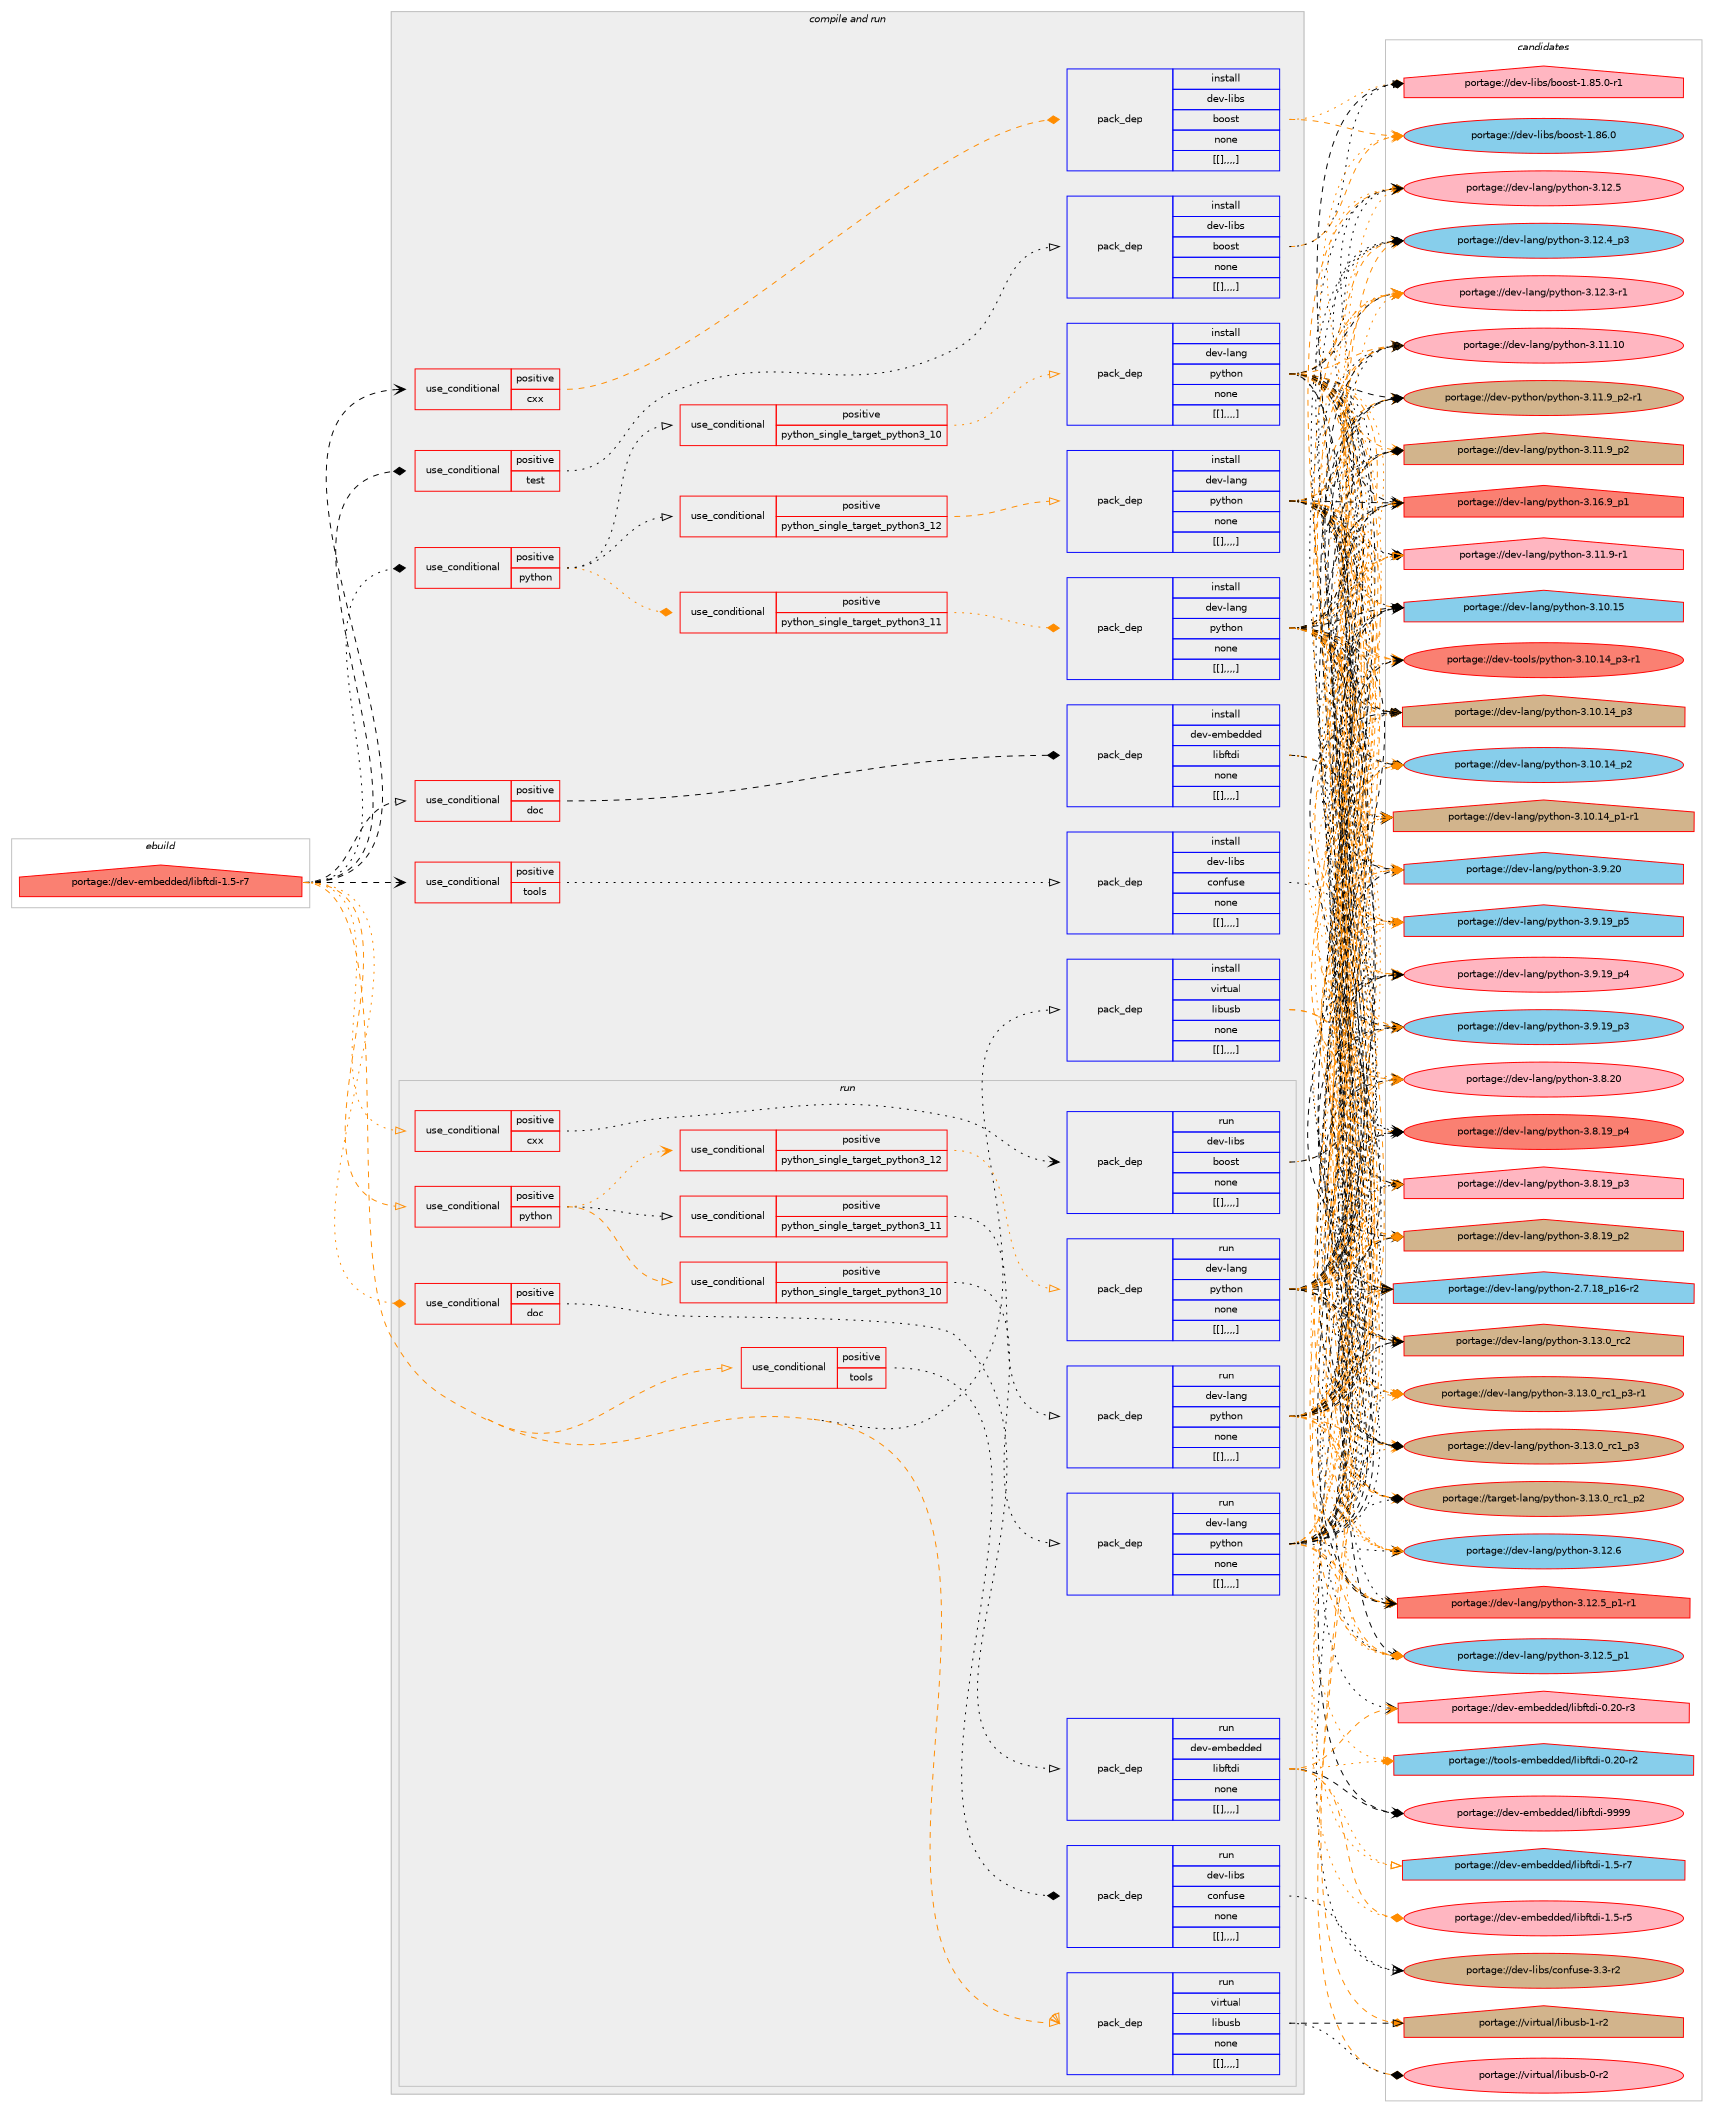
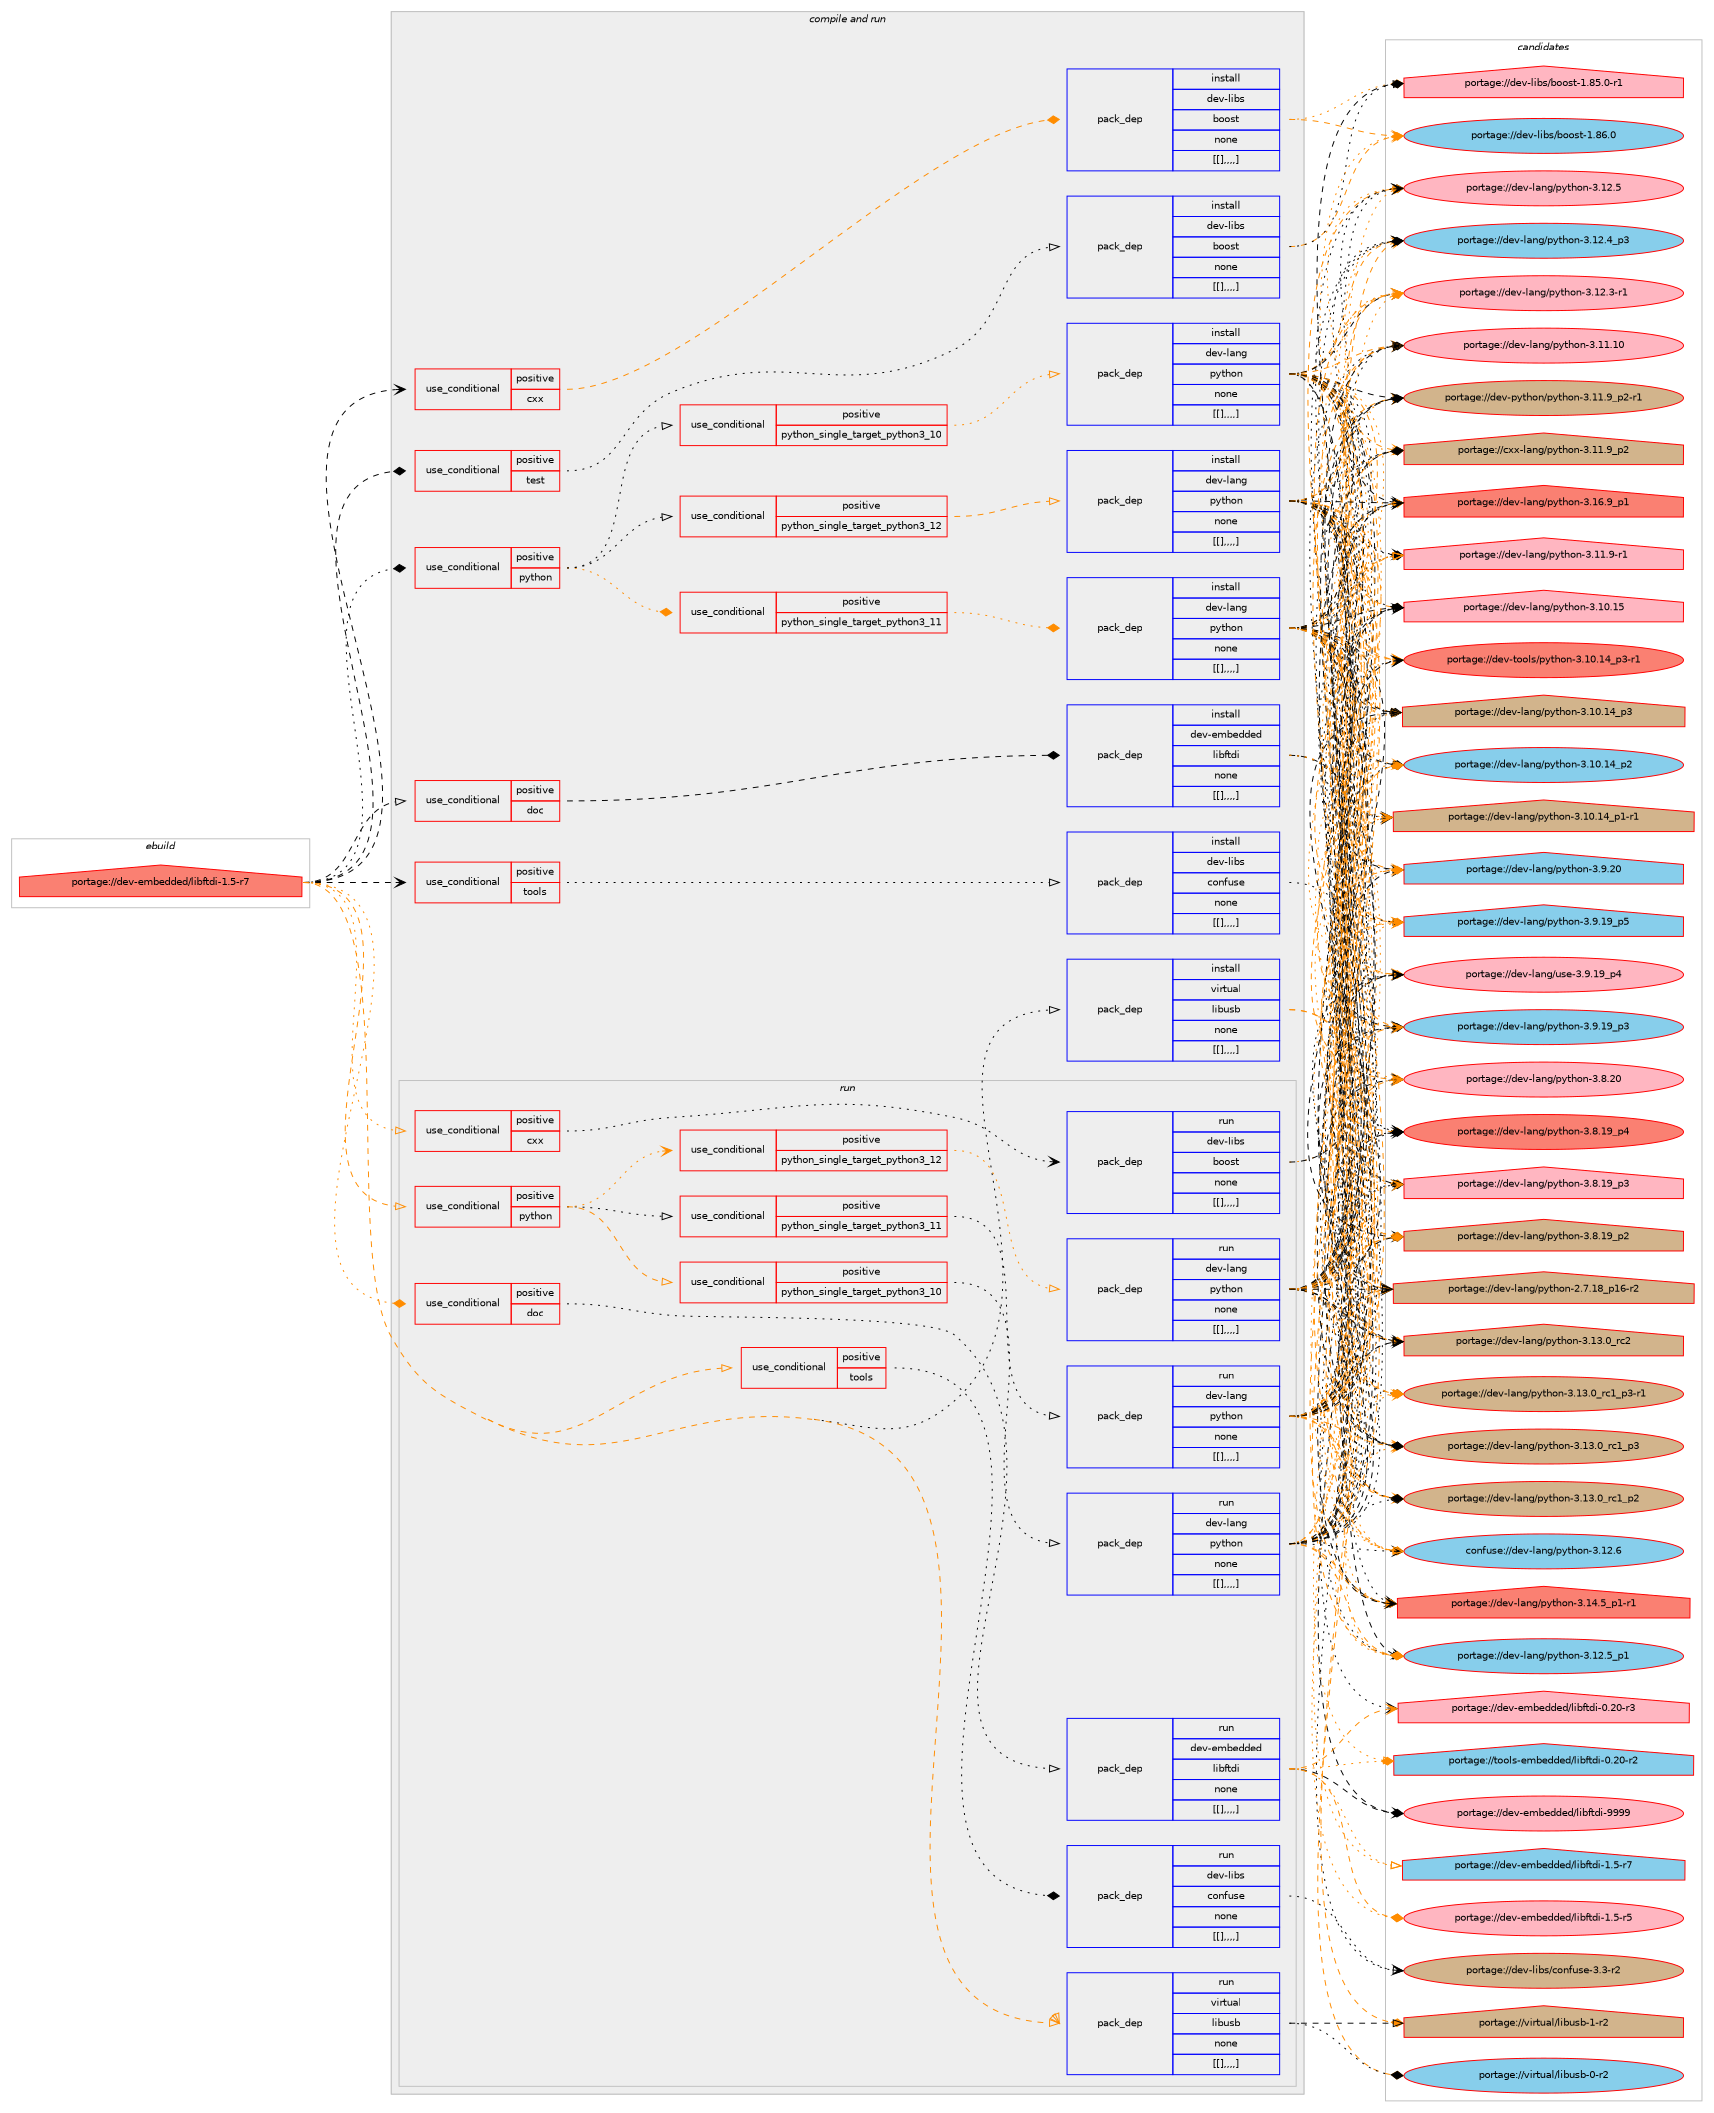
node "portage://dev-lang/python-3.11.9_p2": label "portage://dev-lang/python-3.11.9_p2" -> "portage://cxx-lang/python-3.11.9_p2"
node "portage://dev-lang/python-3.10.15": fillcolor skyblue -> lightpink
node "portage://dev-lang/python-3.9.19_p4": label "portage://dev-lang/python-3.9.19_p4" -> "portage://dev-lang/use-3.9.19_p4"
node "portage://dev-lang/python-2.7.18_p16-r2": fillcolor skyblue -> tan
node "portage://target-lang/python-3.13.0_rc1_p2": label "portage://target-lang/python-3.13.0_rc1_p2" -> "portage://dev-lang/python-3.13.0_rc1_p2"
node "portage://dev-lang/python-3.12.6": label "portage://dev-lang/python-3.12.6" -> "confuse://dev-lang/python-3.12.6"
node "portage://dev-lang/python-3.12.5_p1-r1": label "portage://dev-lang/python-3.12.5_p1-r1" -> "portage://dev-lang/python-3.14.5_p1-r1"
node "portage://virtual/libusb-0-r2": fillcolor lightpink -> skyblue
